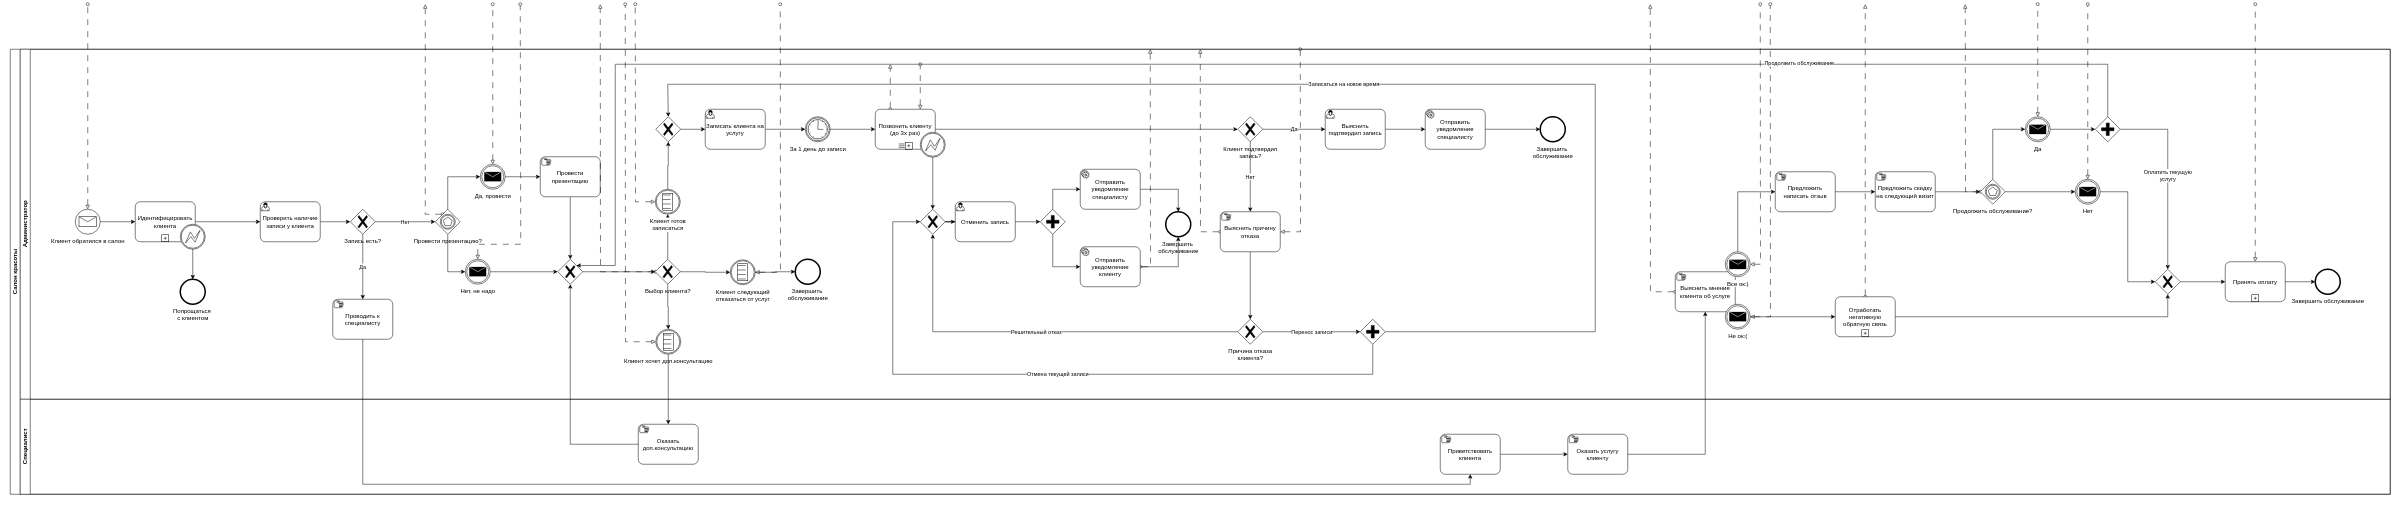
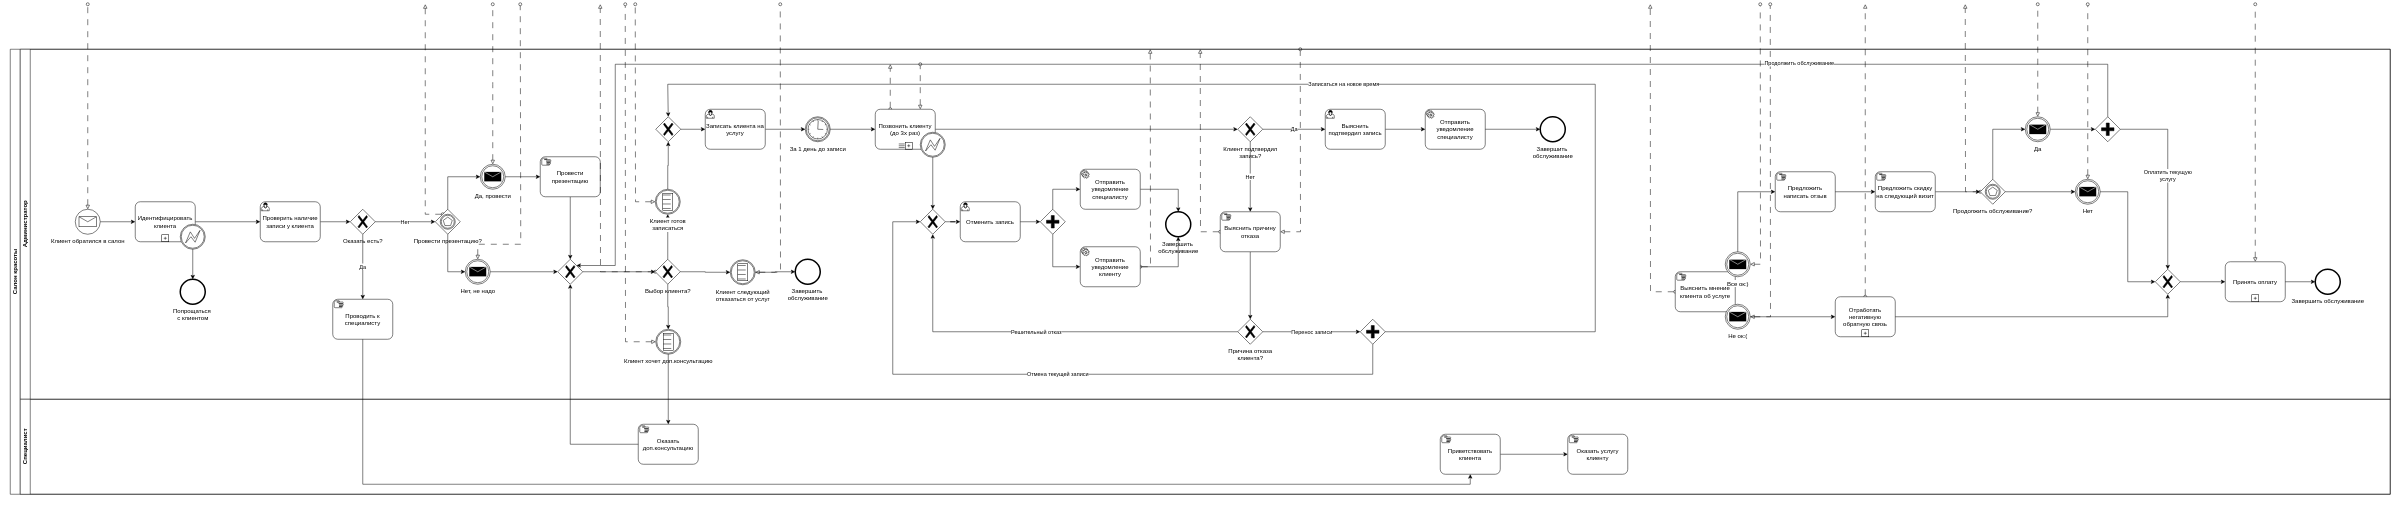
node "Отменить запись": moved (985, 222) -> (990, 222)
node "Запись есть?": label "Запись есть?" -> "Оказать есть?"
edge "Оказать услугу клиенту" -> "Выяснить мнение клиента об услуге": removed
